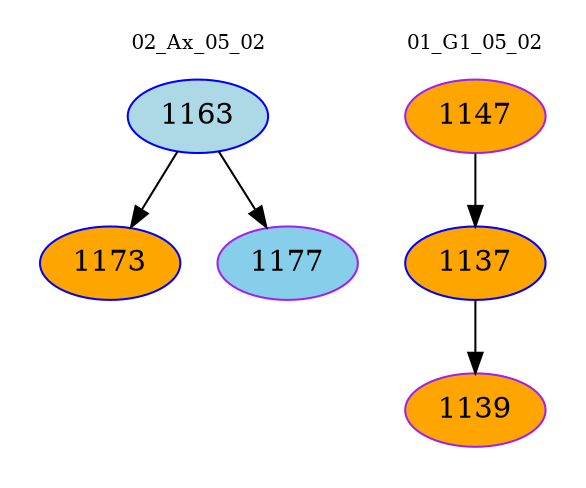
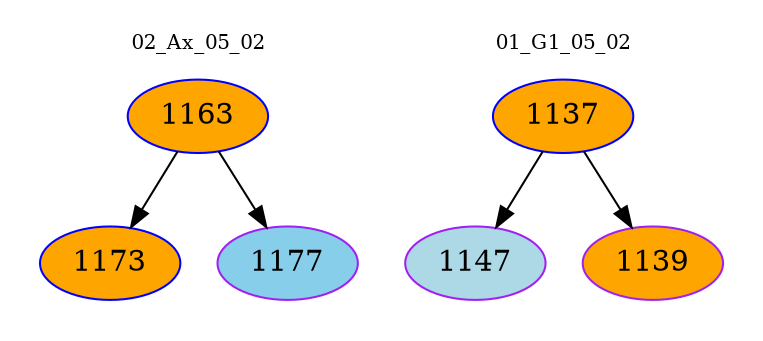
node "1163": fillcolor lightblue -> orange
node "1147": fillcolor orange -> lightblue
edge "1147" -> "1137": reversed
